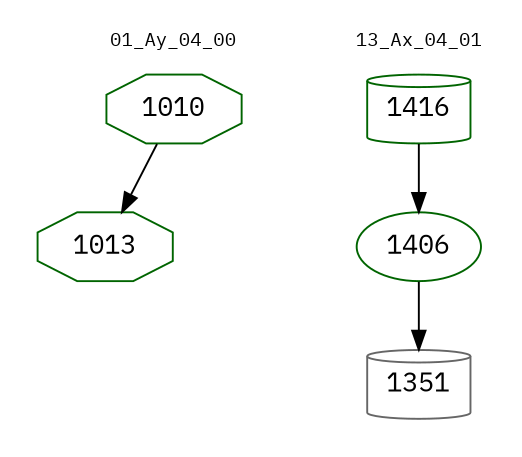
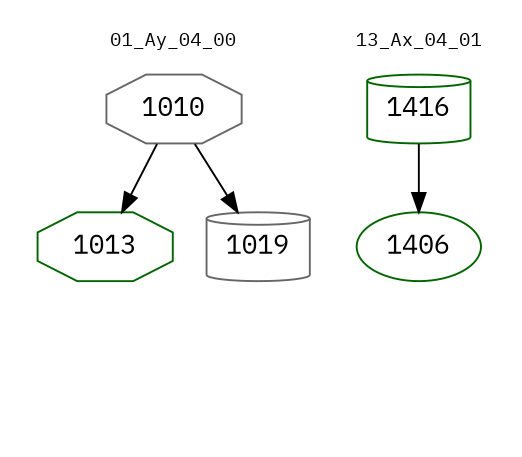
node "1010": color darkgreen -> gray40
node "1019": added
node "1351": removed
